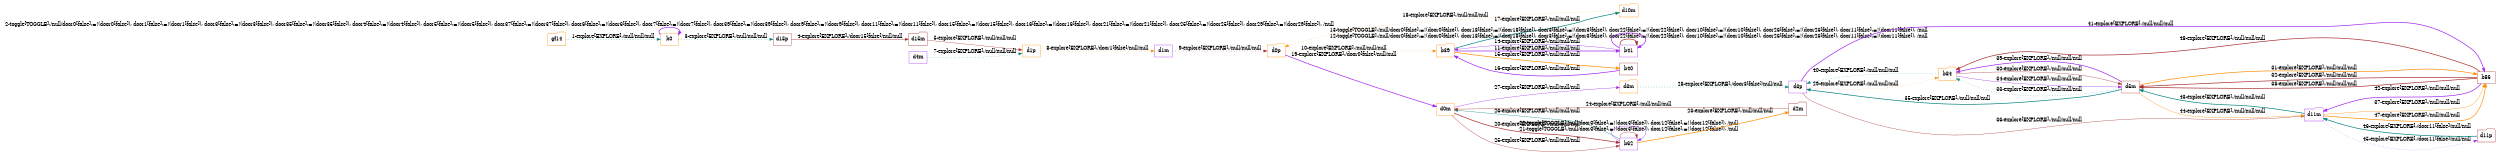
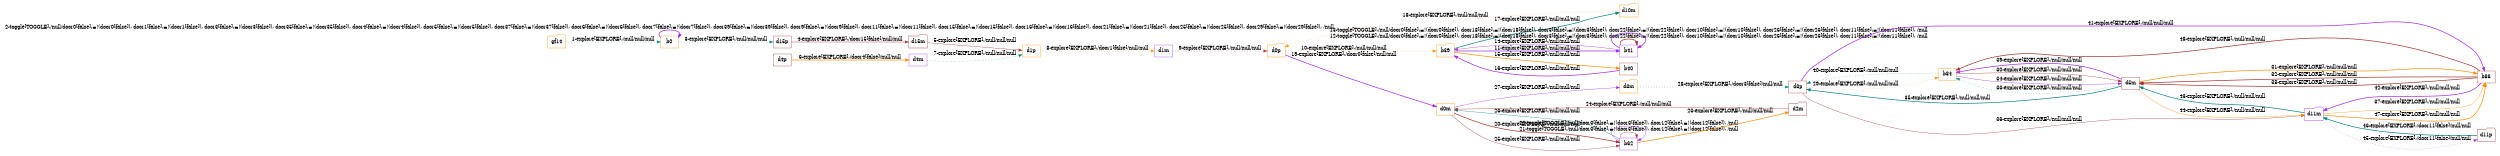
node "d4p": added
node "b84": shape folder -> box
node "d3p": color purple -> brown
